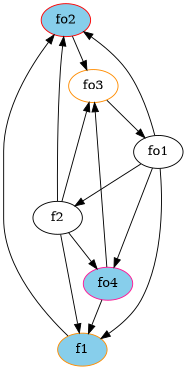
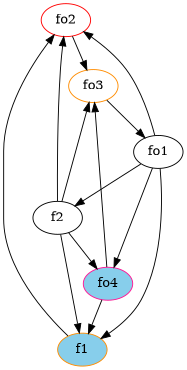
node "fo2": fillcolor skyblue -> white
